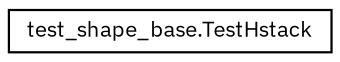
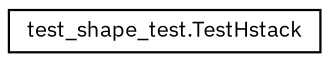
node "test_shape_base.TestHstack": label "test_shape_base.TestHstack" -> "test_shape_test.TestHstack"
